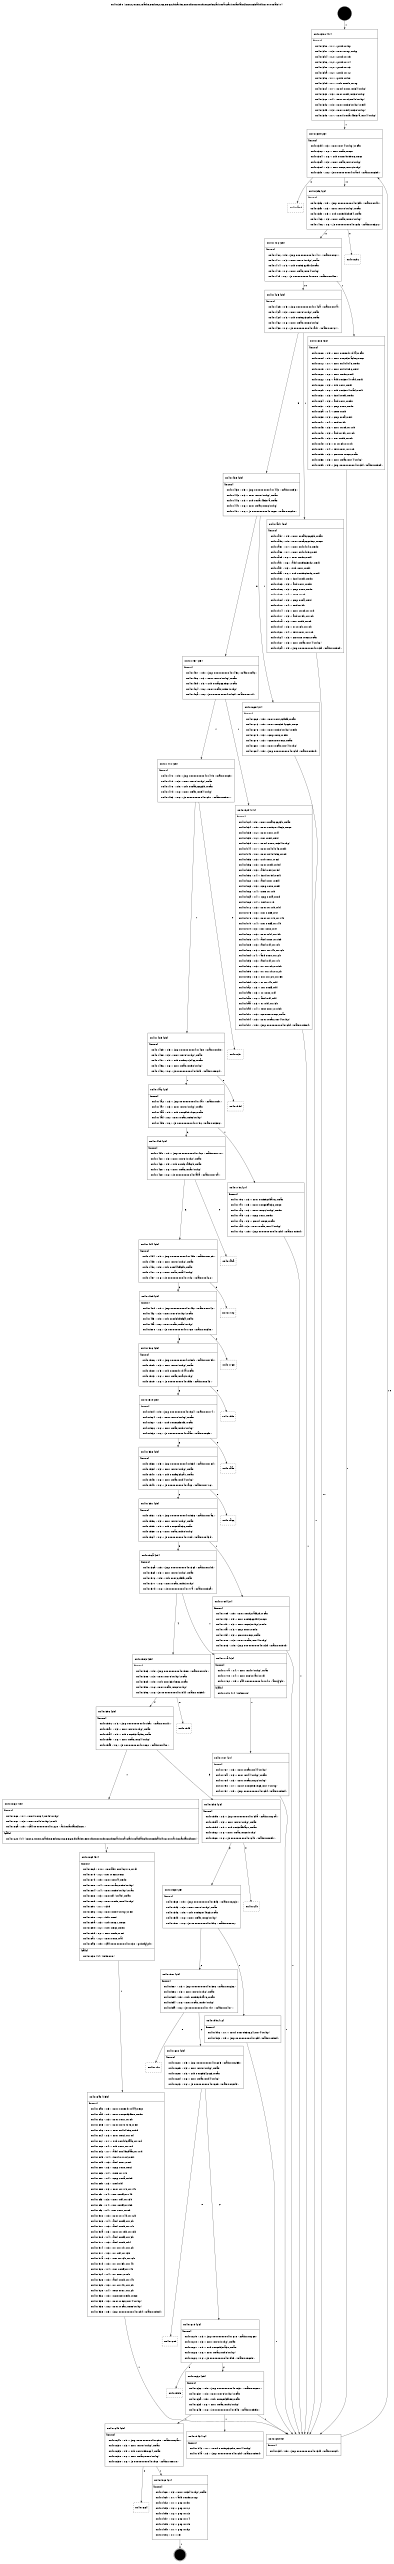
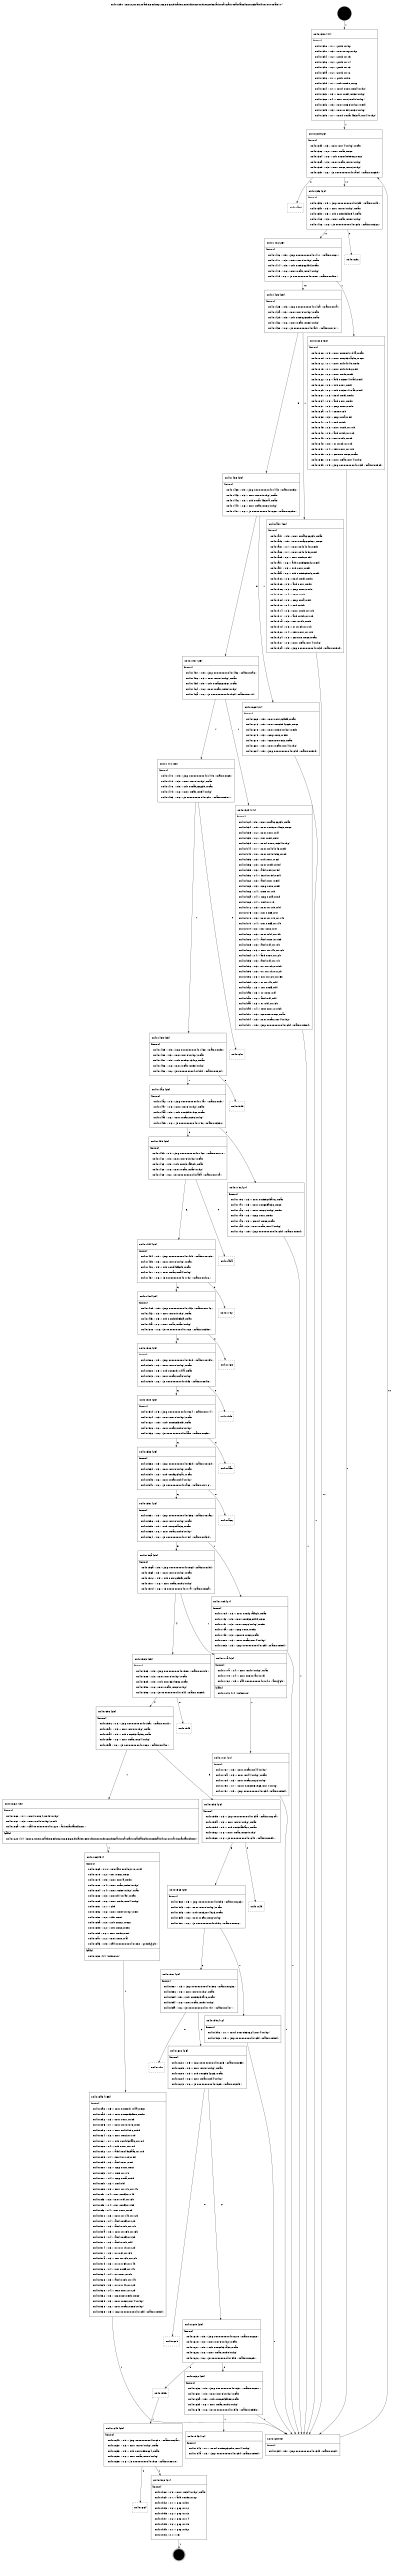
edge "0x401632 [25]" -> "0x40164b [25]": now "0x4019b5" -> "0x40164b [25]"
